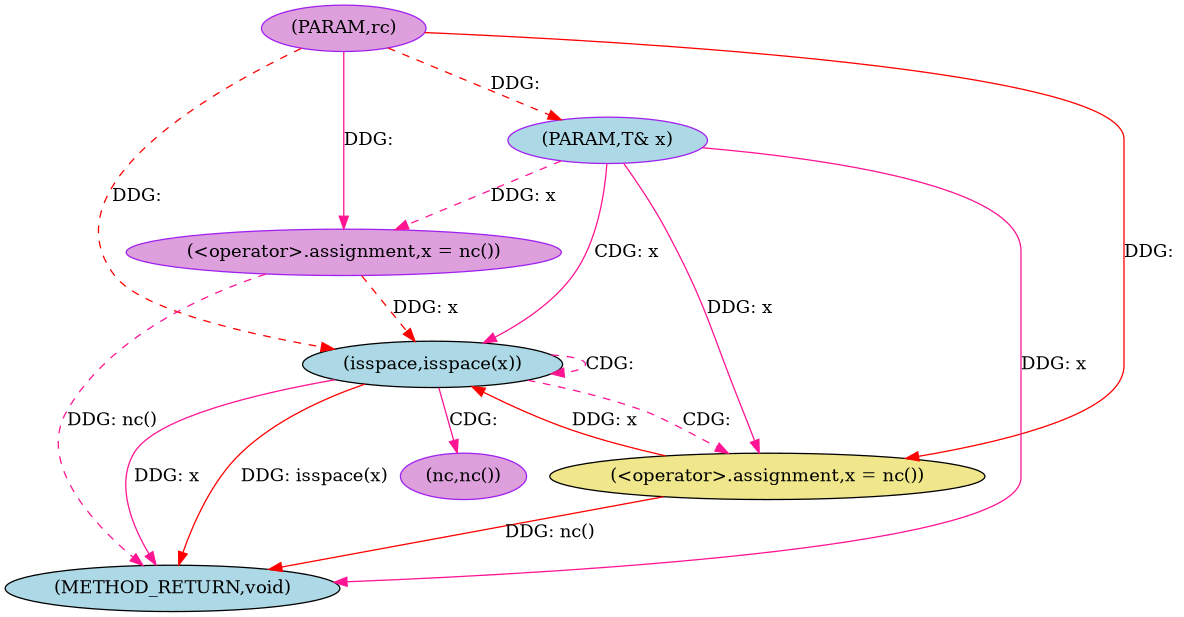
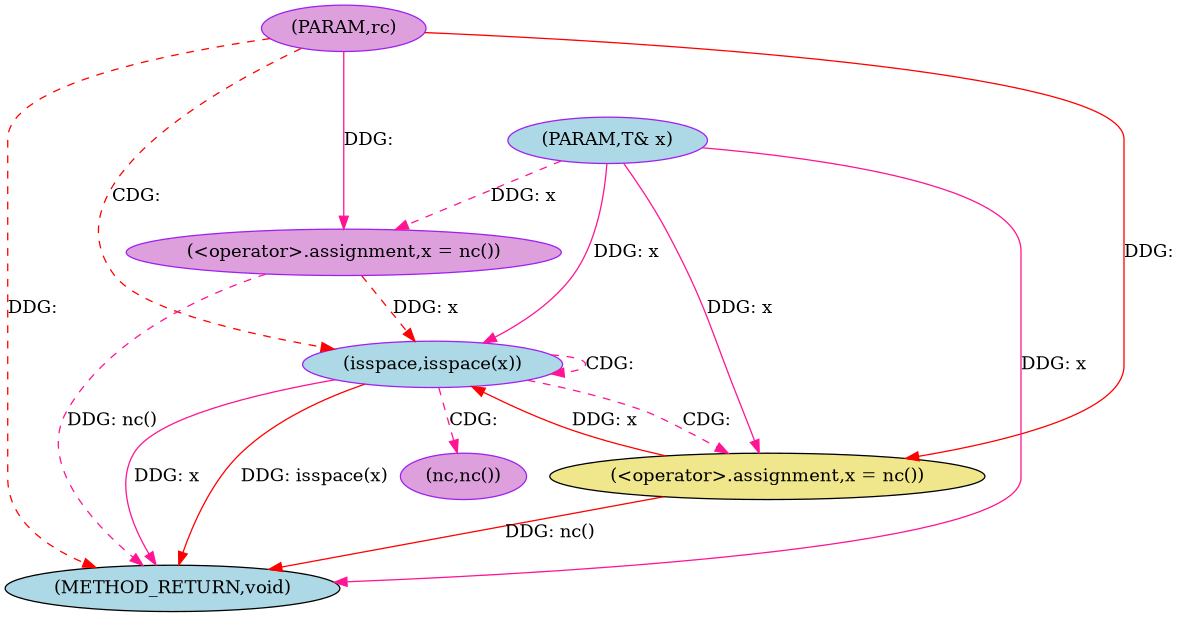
edge "(PARAM,rc)" -> "(PARAM,T& x)": now "(PARAM,rc)" -> "(METHOD_RETURN,void)"
edge "(PARAM,rc)" -> "(isspace,isspace(x))": label "DDG: " -> "CDG: "
edge "(PARAM,T& x)" -> "(isspace,isspace(x))": label "CDG: x" -> "DDG: x"
node "(isspace,isspace(x))": color black -> purple
edge "(isspace,isspace(x))" -> "(nc,nc())": style solid -> dashed
